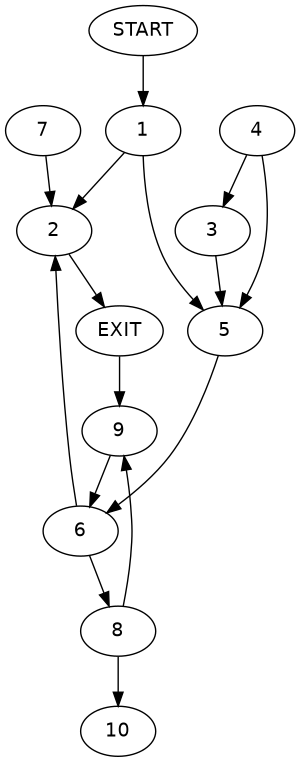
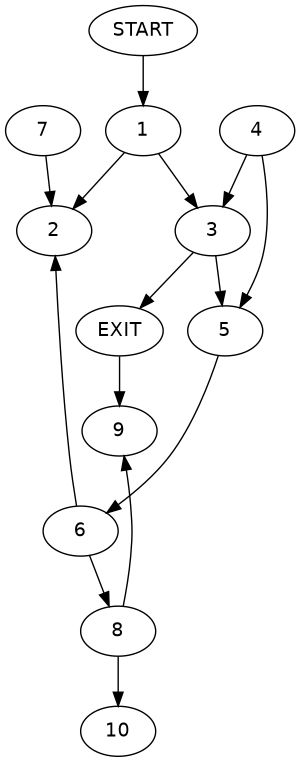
edge "1" -> "5": now "1" -> "3"
edge "2" -> "EXIT": now "3" -> "EXIT"
edge "9" -> "6": removed
